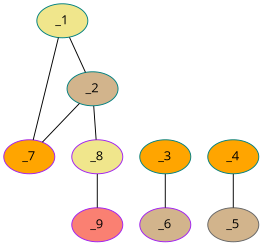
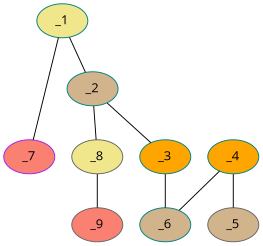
edge "_2" -- "_7": now "_2" -- "_3"
node "_7": fillcolor orange -> salmon
node "_8": color purple -> gray40
edge "_4" -- "_6": added
node "_9": color purple -> gray40
node "_6": color purple -> teal
